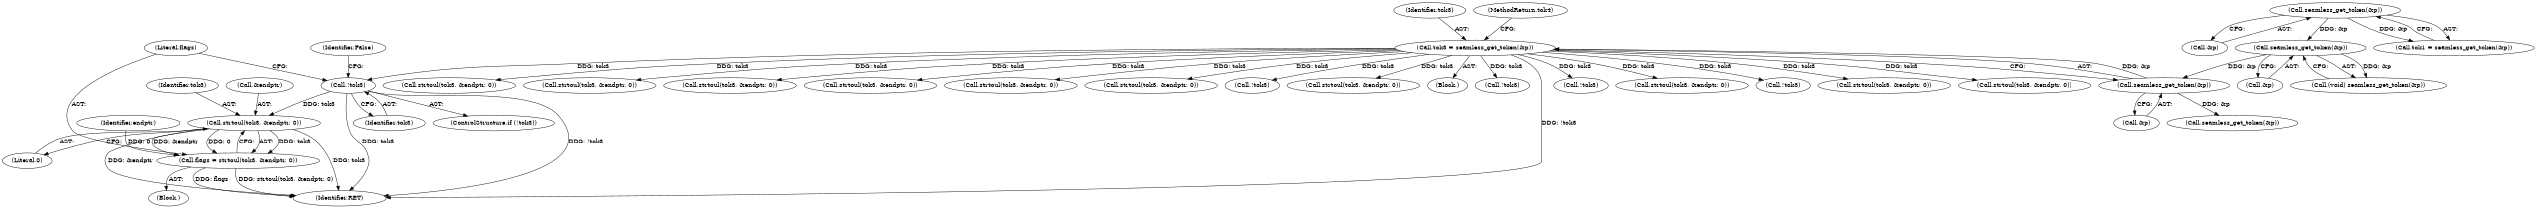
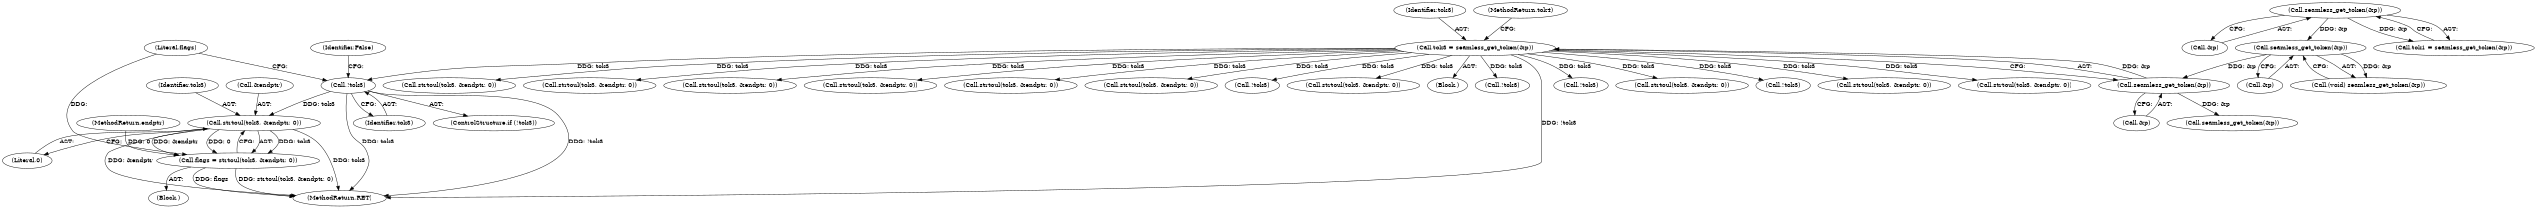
edge "(Literal,flags)" -> "(Call,flags = strtoul(tok3, &endptr, 0))": label "AST: " -> "DDG: "
node "(Identifier,endptr)": label "(Identifier,endptr)" -> "(MethodReturn,endptr)"
node "(Identifier,RET)": label "(Identifier,RET)" -> "(MethodReturn,RET)"
